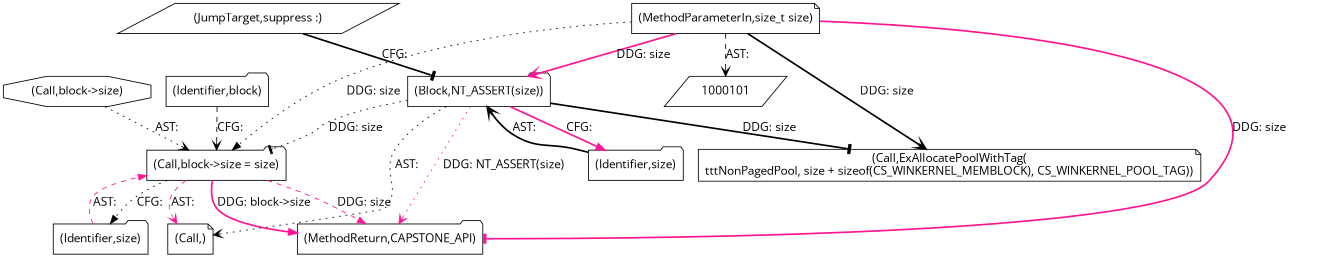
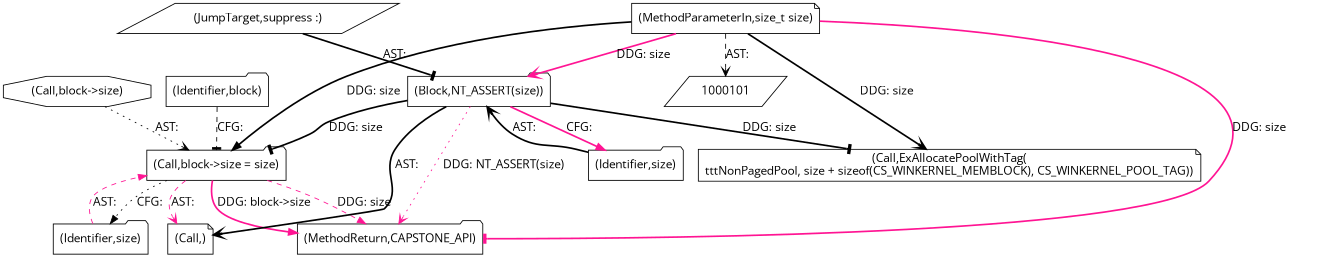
edge "(MethodParameterIn,size_t size)" -> "(Call,block->size = size)": style dotted -> bold
edge "(JumpTarget,suppress :)" -> "(Block,NT_ASSERT(size))": label "CFG: " -> "AST: "
edge "(Block,NT_ASSERT(size))" -> "(Call,block->size = size)": style dotted -> bold
edge "(Identifier,block)" -> "(Call,block->size = size)": arrowhead vee -> tee
edge "(Block,NT_ASSERT(size))" -> "(Call,)": style dotted -> bold
